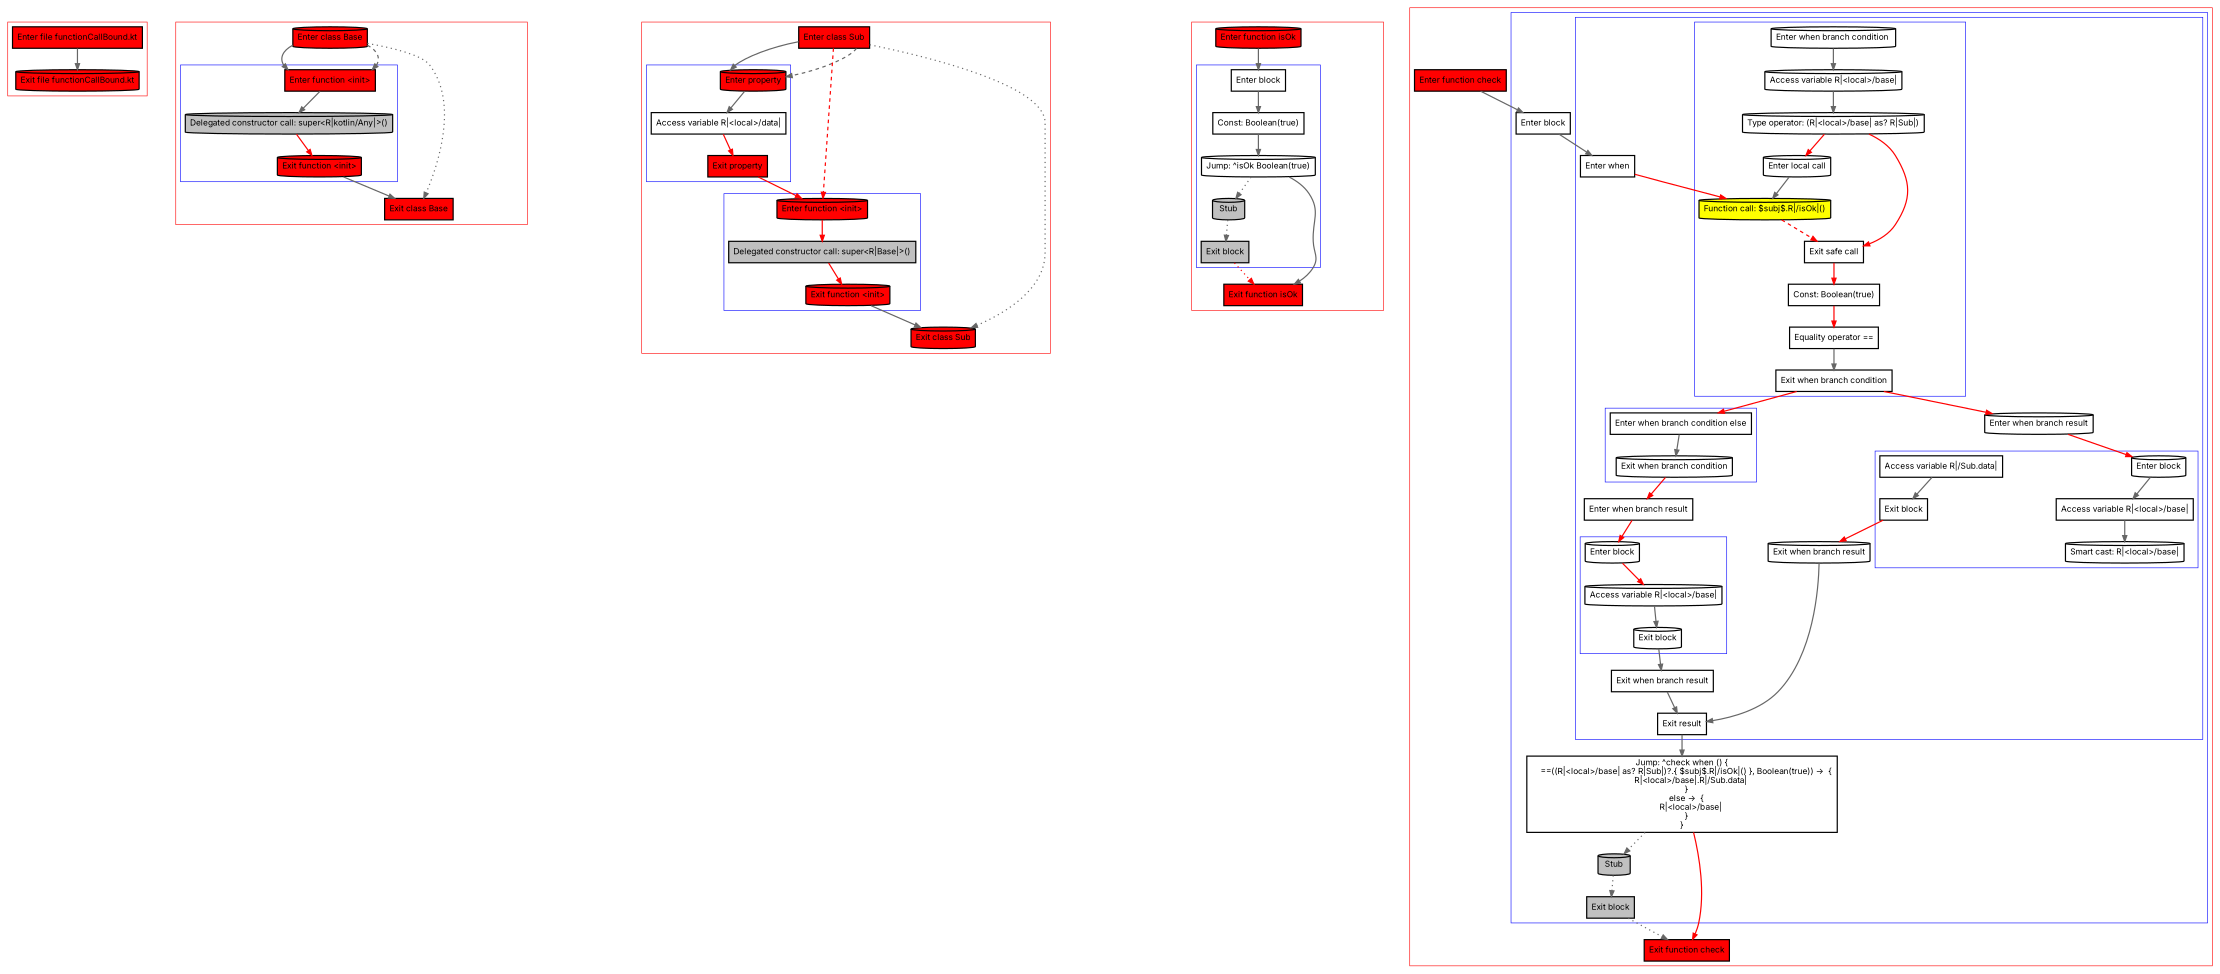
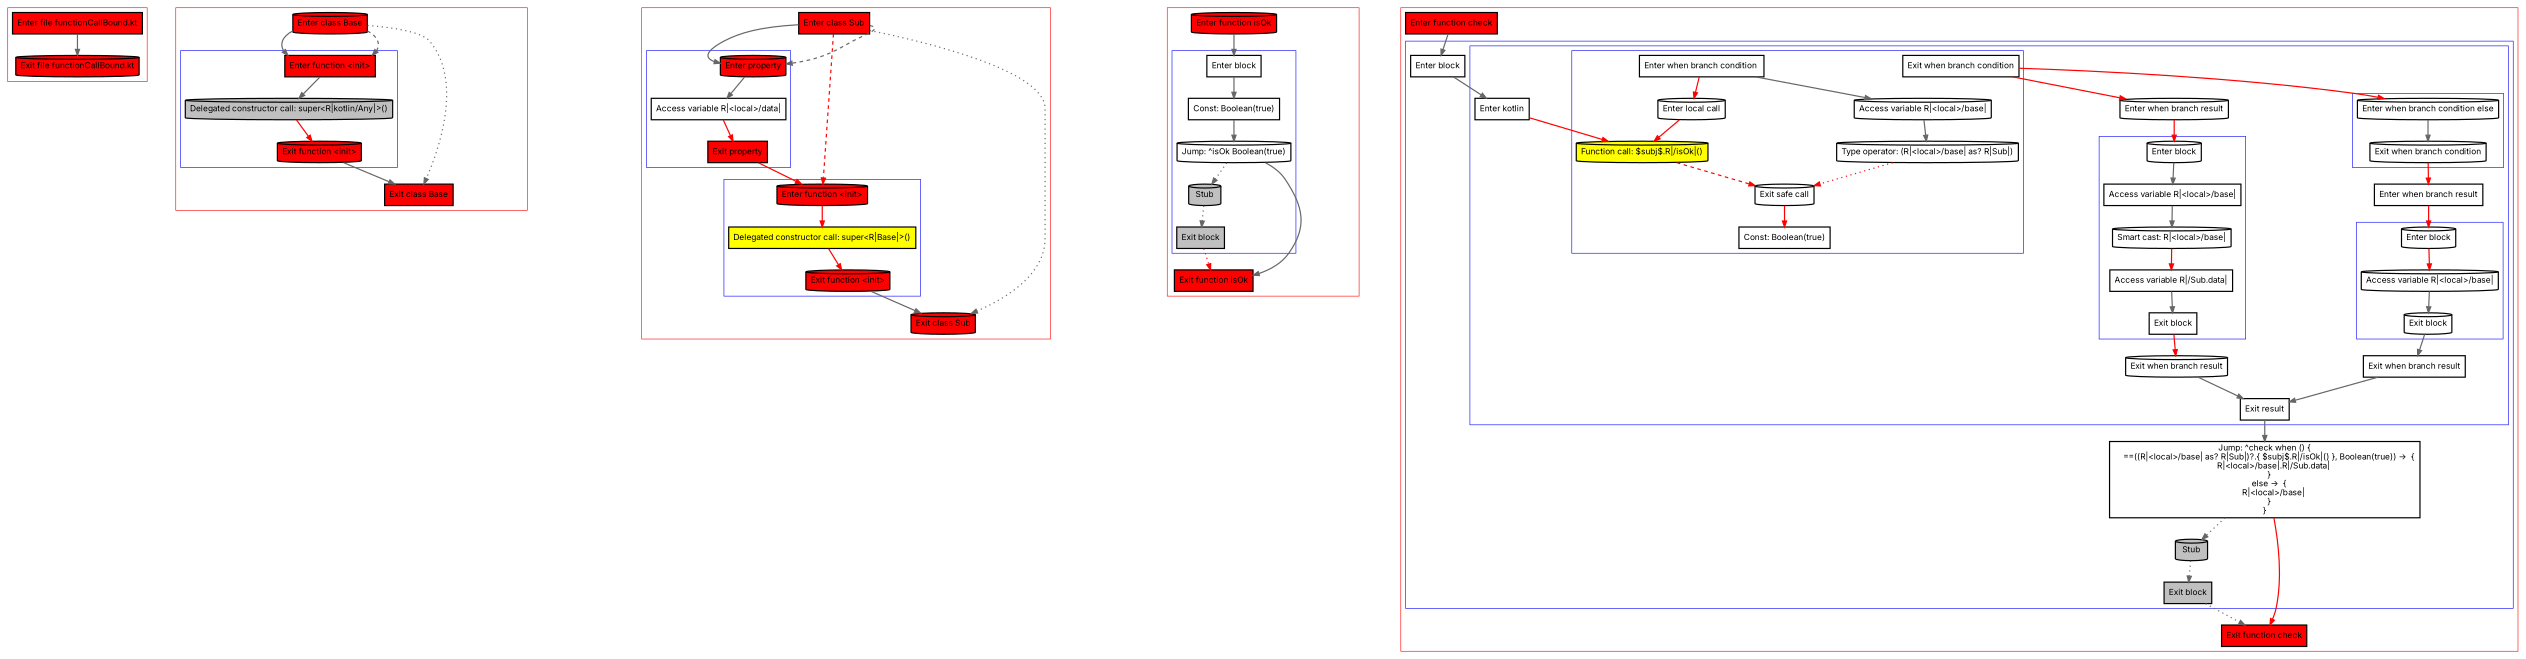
node "Enter when branch condition": shape cylinder -> box
edge "Type operator: (R|<local>/base| as? R|Sub|)" -> "Enter local call": now "Enter when branch condition" -> "Enter local call"
node "Enter when": label "Enter when" -> "Enter kotlin"
edge "Enter local call" -> "Function call: $subj$.R|/isOk|()": color gray40 -> red
edge "Type operator: (R|<local>/base| as? R|Sub|)" -> "Exit safe call": style solid -> dotted
node "Delegated constructor call: super<R|Base|>()": fillcolor gray -> yellow
node "Exit safe call": shape box -> cylinder
edge "Smart cast: R|<local>/base|" -> "Access variable R|/Sub.data|": added
node "Equality operator ==": removed
node "Enter when branch condition else": shape box -> cylinder
